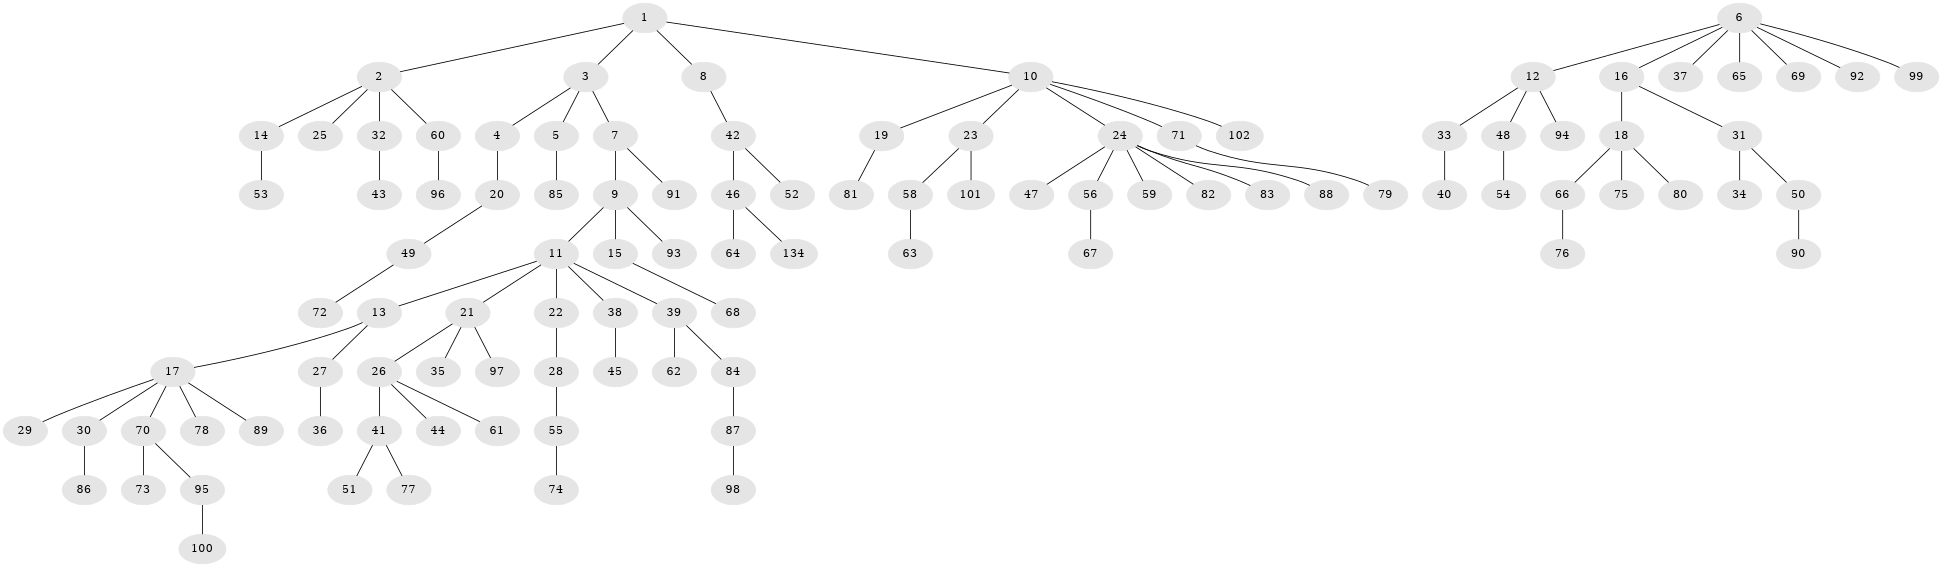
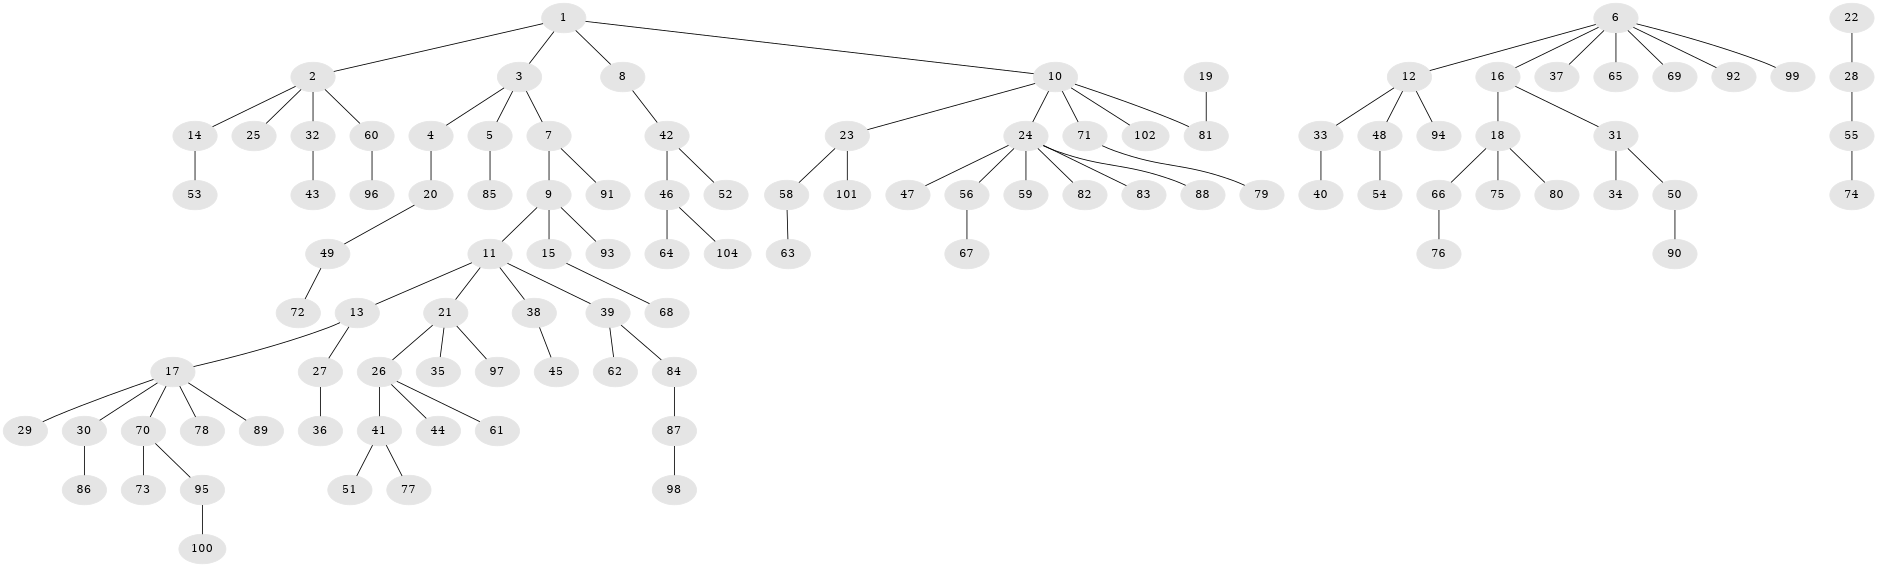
edge "10" -- "19": now "10" -- "81"
node "134": label "134" -> "104"
edge "11" -- "22": removed
